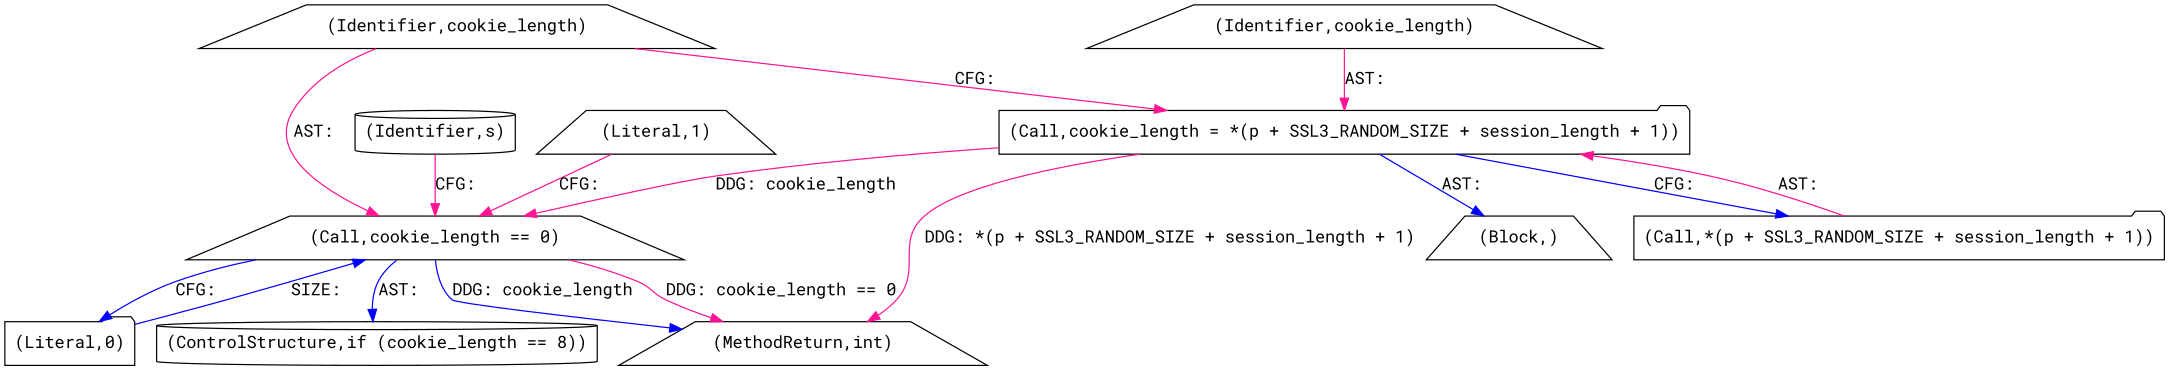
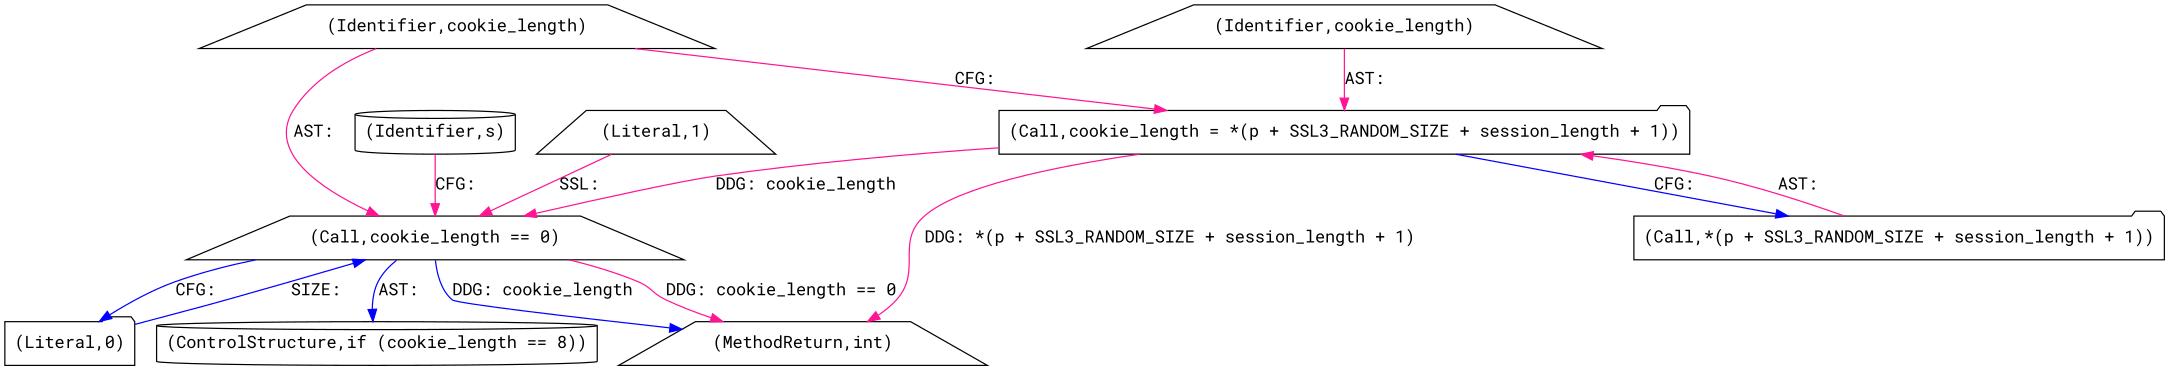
edge "(Literal,1)" -> "(Call,cookie_length == 0)": label "CFG: " -> "SSL: "
node "(Block,)": removed
